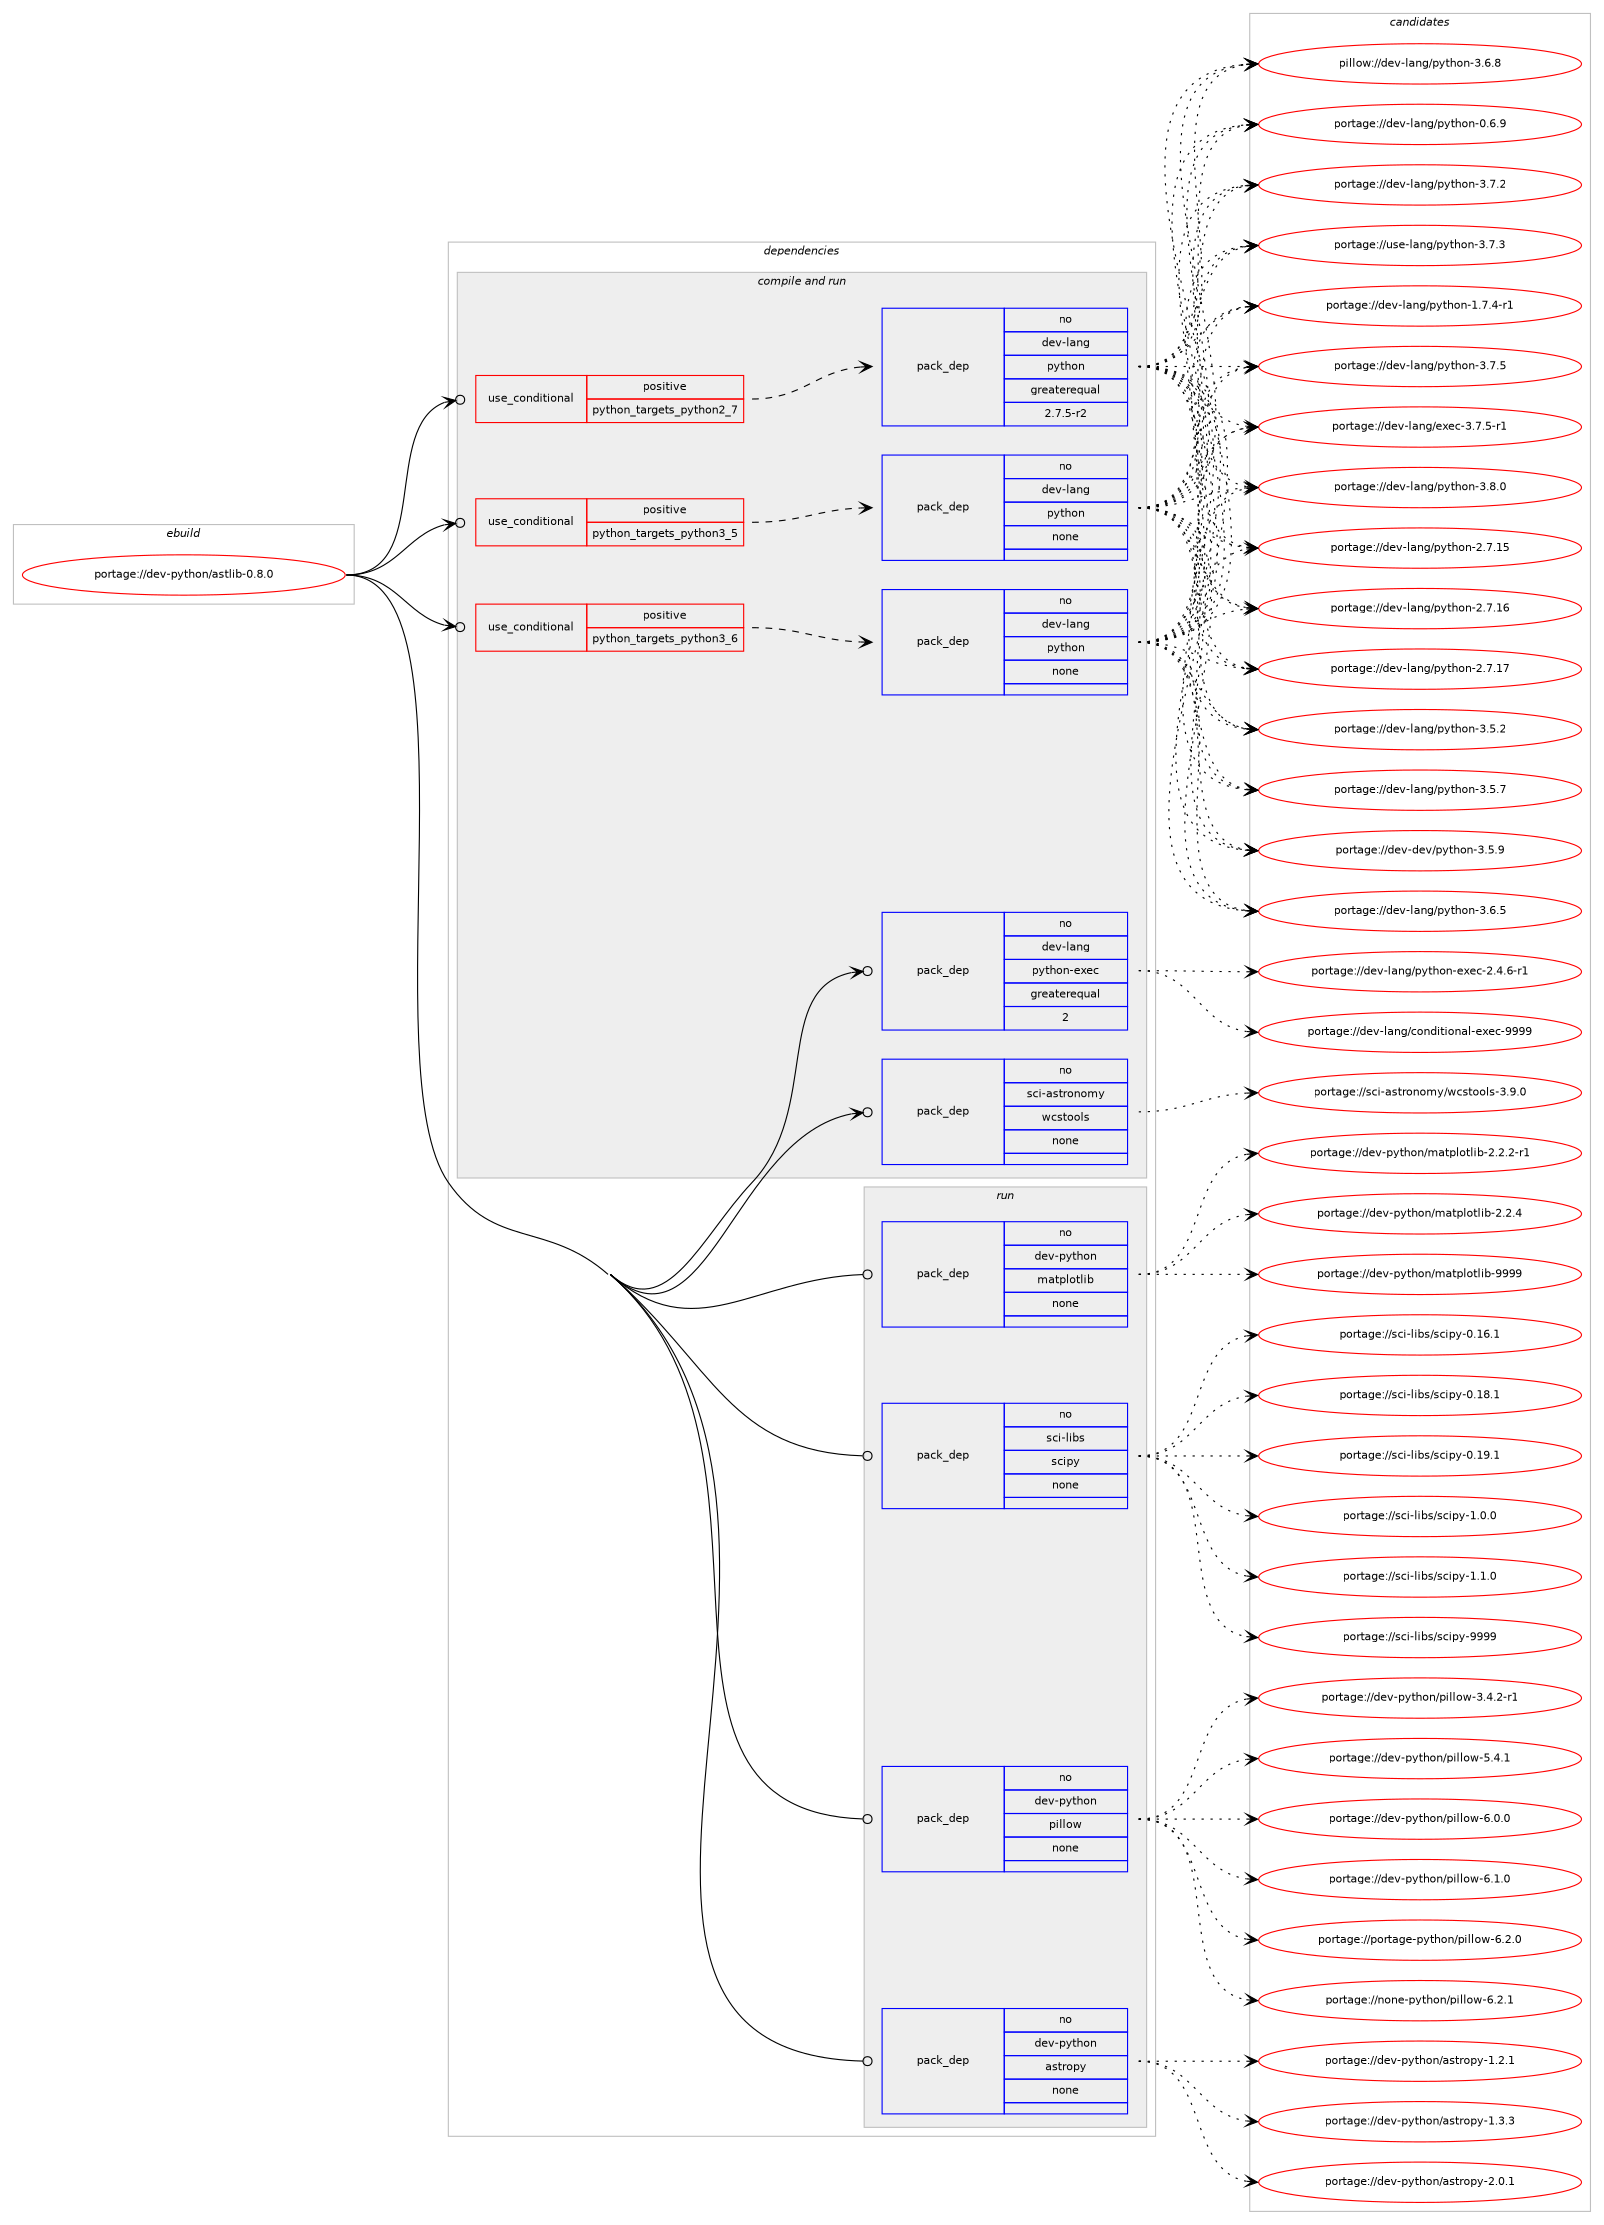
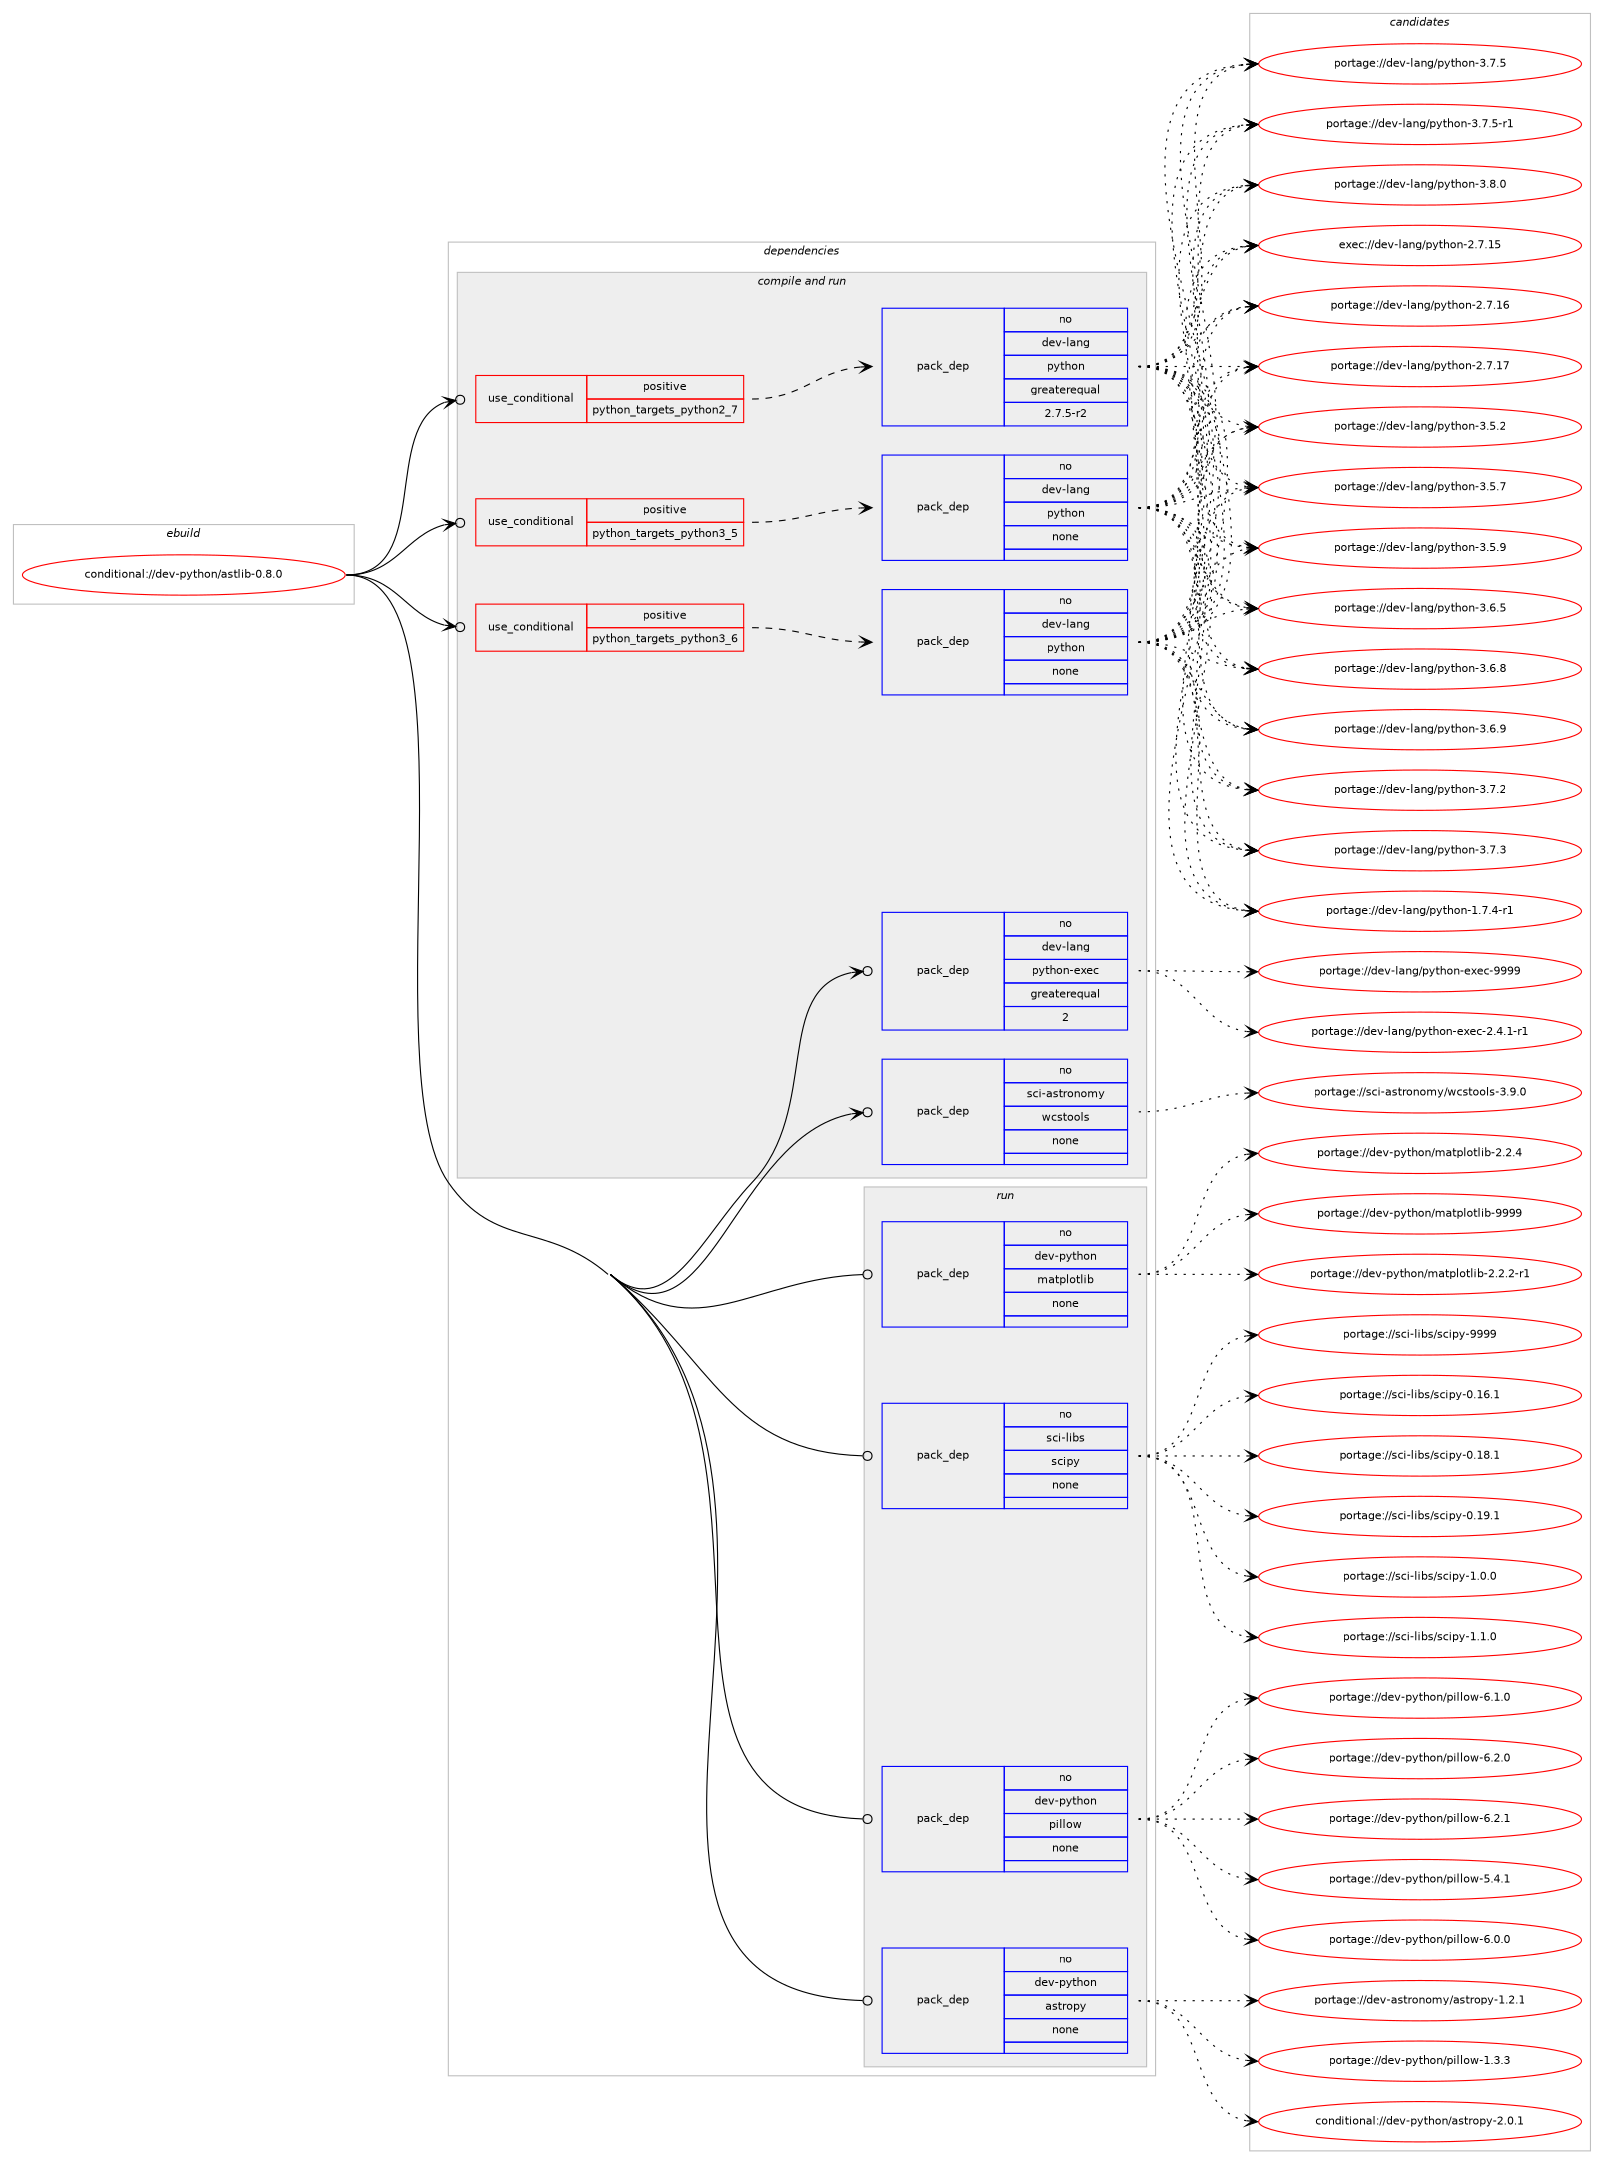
node "pillow://dev-lang/python-3.6.8": label "pillow://dev-lang/python-3.6.8" -> "portage://dev-lang/python-3.6.8"
node "portage://dev-lang/python-0.6.9": label "portage://dev-lang/python-0.6.9" -> "portage://dev-lang/python-3.6.9"
node "portage://use-lang/python-3.7.3": label "portage://use-lang/python-3.7.3" -> "portage://dev-lang/python-3.7.3"
node "portage://dev-lang/exec-3.7.5-r1": label "portage://dev-lang/exec-3.7.5-r1" -> "portage://dev-lang/python-3.7.5-r1"
node "portage://dev-lang/python-2.7.15": label "portage://dev-lang/python-2.7.15" -> "exec://dev-lang/python-2.7.15"
node "portage://dev-python/astlib-0.8.0": label "portage://dev-python/astlib-0.8.0" -> "conditional://dev-python/astlib-0.8.0"
node "portage://dev-dev/python-3.5.9": label "portage://dev-dev/python-3.5.9" -> "portage://dev-lang/python-3.5.9"
node "portage://dev-lang/python-exec-2.4.6-r1": label "portage://dev-lang/python-exec-2.4.6-r1" -> "portage://dev-lang/python-exec-2.4.1-r1"
node "portage://dev-lang/conditional-exec-9999": label "portage://dev-lang/conditional-exec-9999" -> "portage://dev-lang/python-exec-9999"
node "portage://dev-python/pillow-3.4.2-r1": removed
node "portage://portage-python/pillow-6.2.0": label "portage://portage-python/pillow-6.2.0" -> "portage://dev-python/pillow-6.2.0"
node "portage://none-python/pillow-6.2.1": label "portage://none-python/pillow-6.2.1" -> "portage://dev-python/pillow-6.2.1"
node "portage://dev-python/astropy-1.2.1": label "portage://dev-python/astropy-1.2.1" -> "portage://dev-astronomy/astropy-1.2.1"
node "portage://dev-python/astropy-1.3.3": label "portage://dev-python/astropy-1.3.3" -> "portage://dev-python/pillow-1.3.3"
node "portage://dev-python/astropy-2.0.1": label "portage://dev-python/astropy-2.0.1" -> "conditional://dev-python/astropy-2.0.1"
